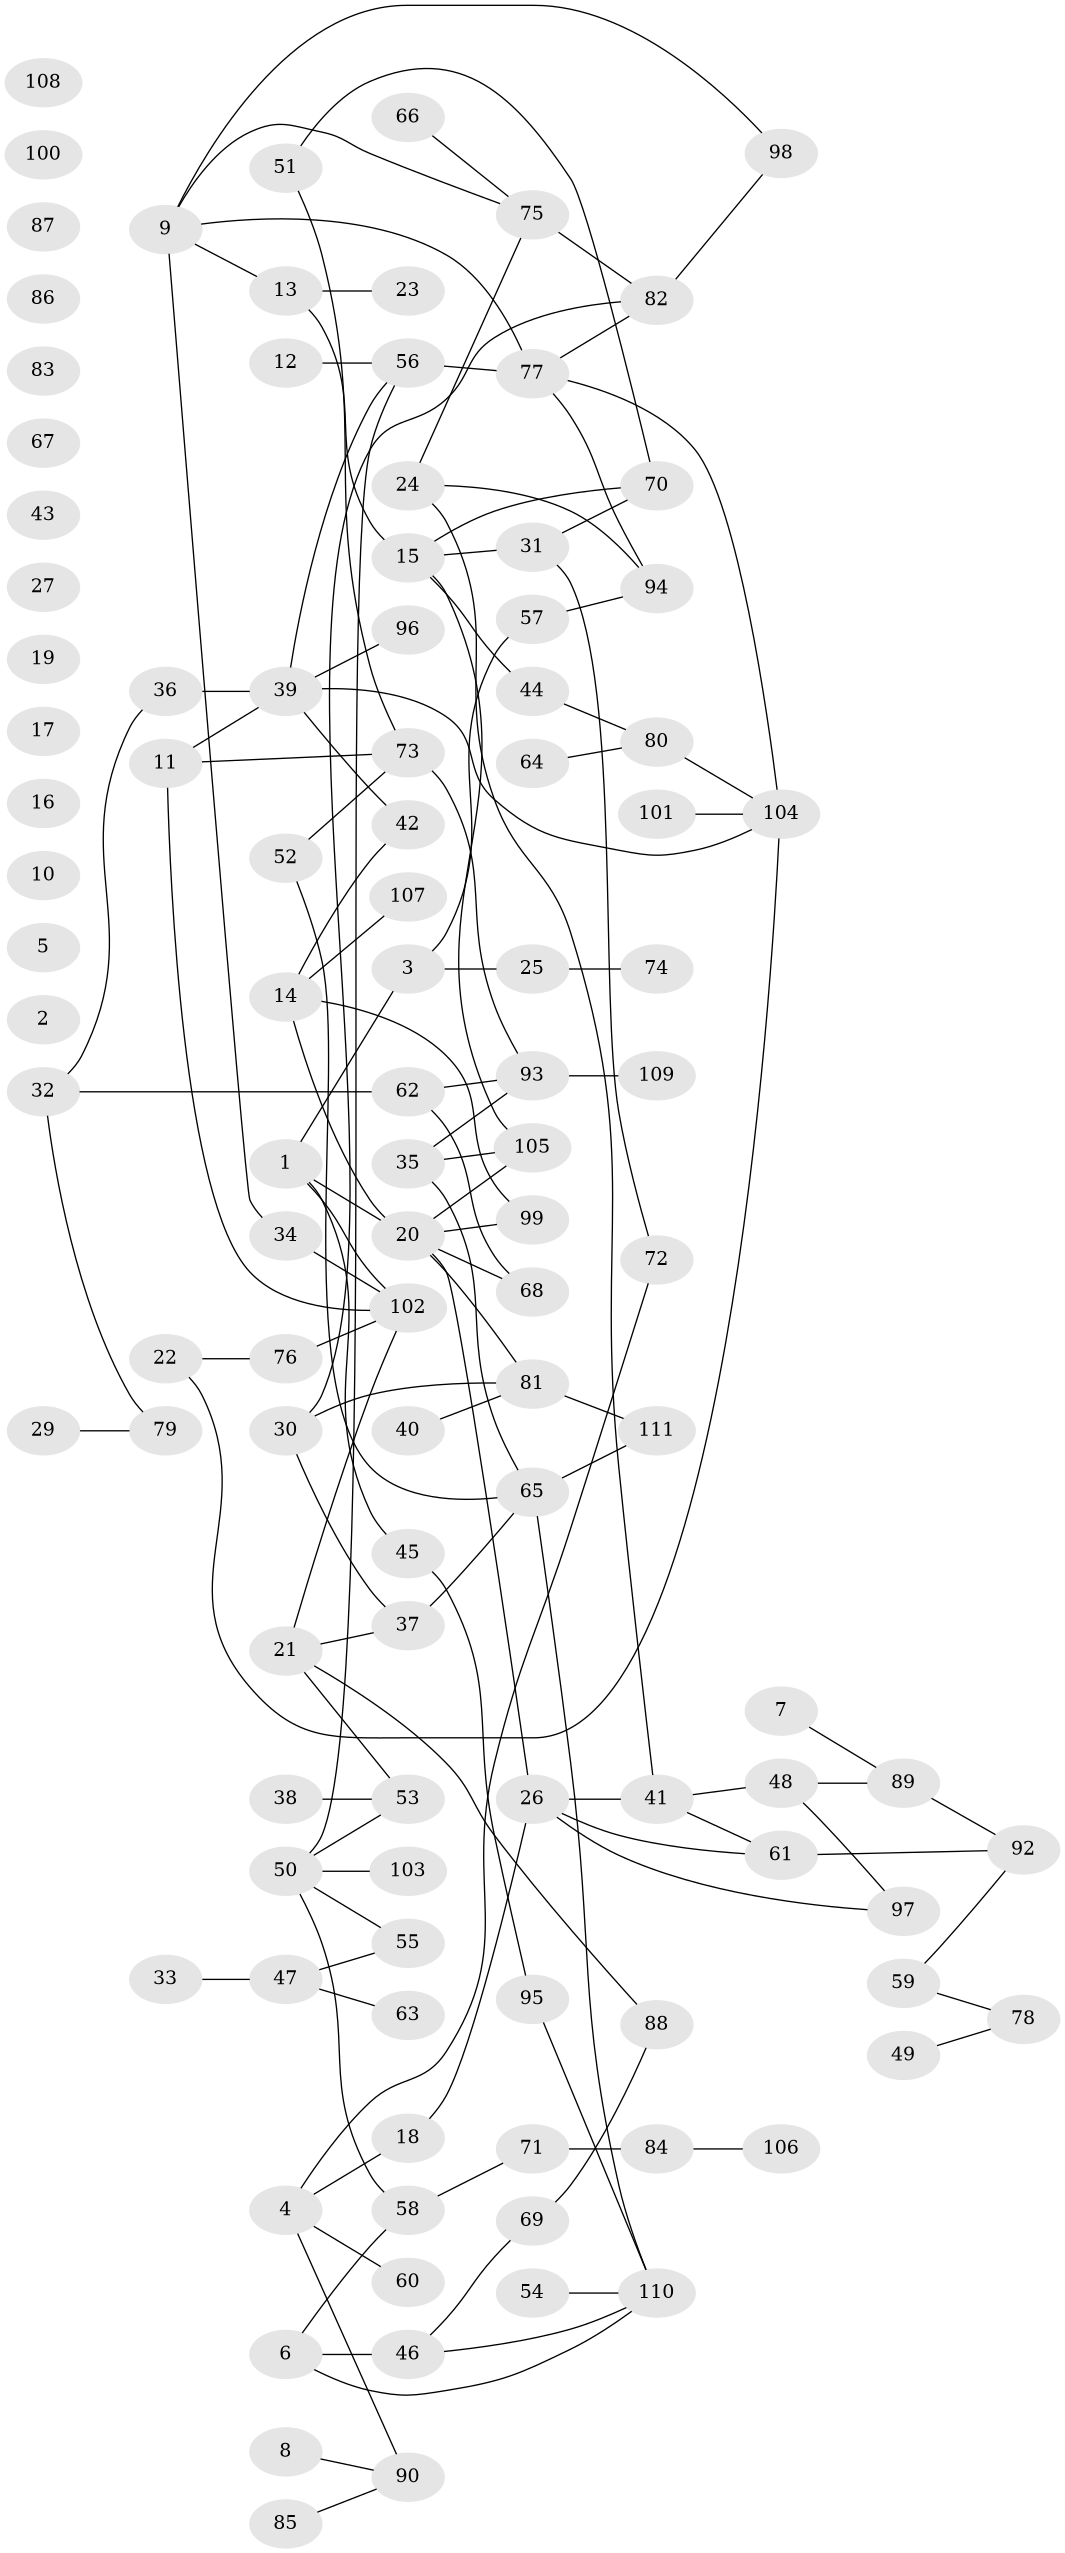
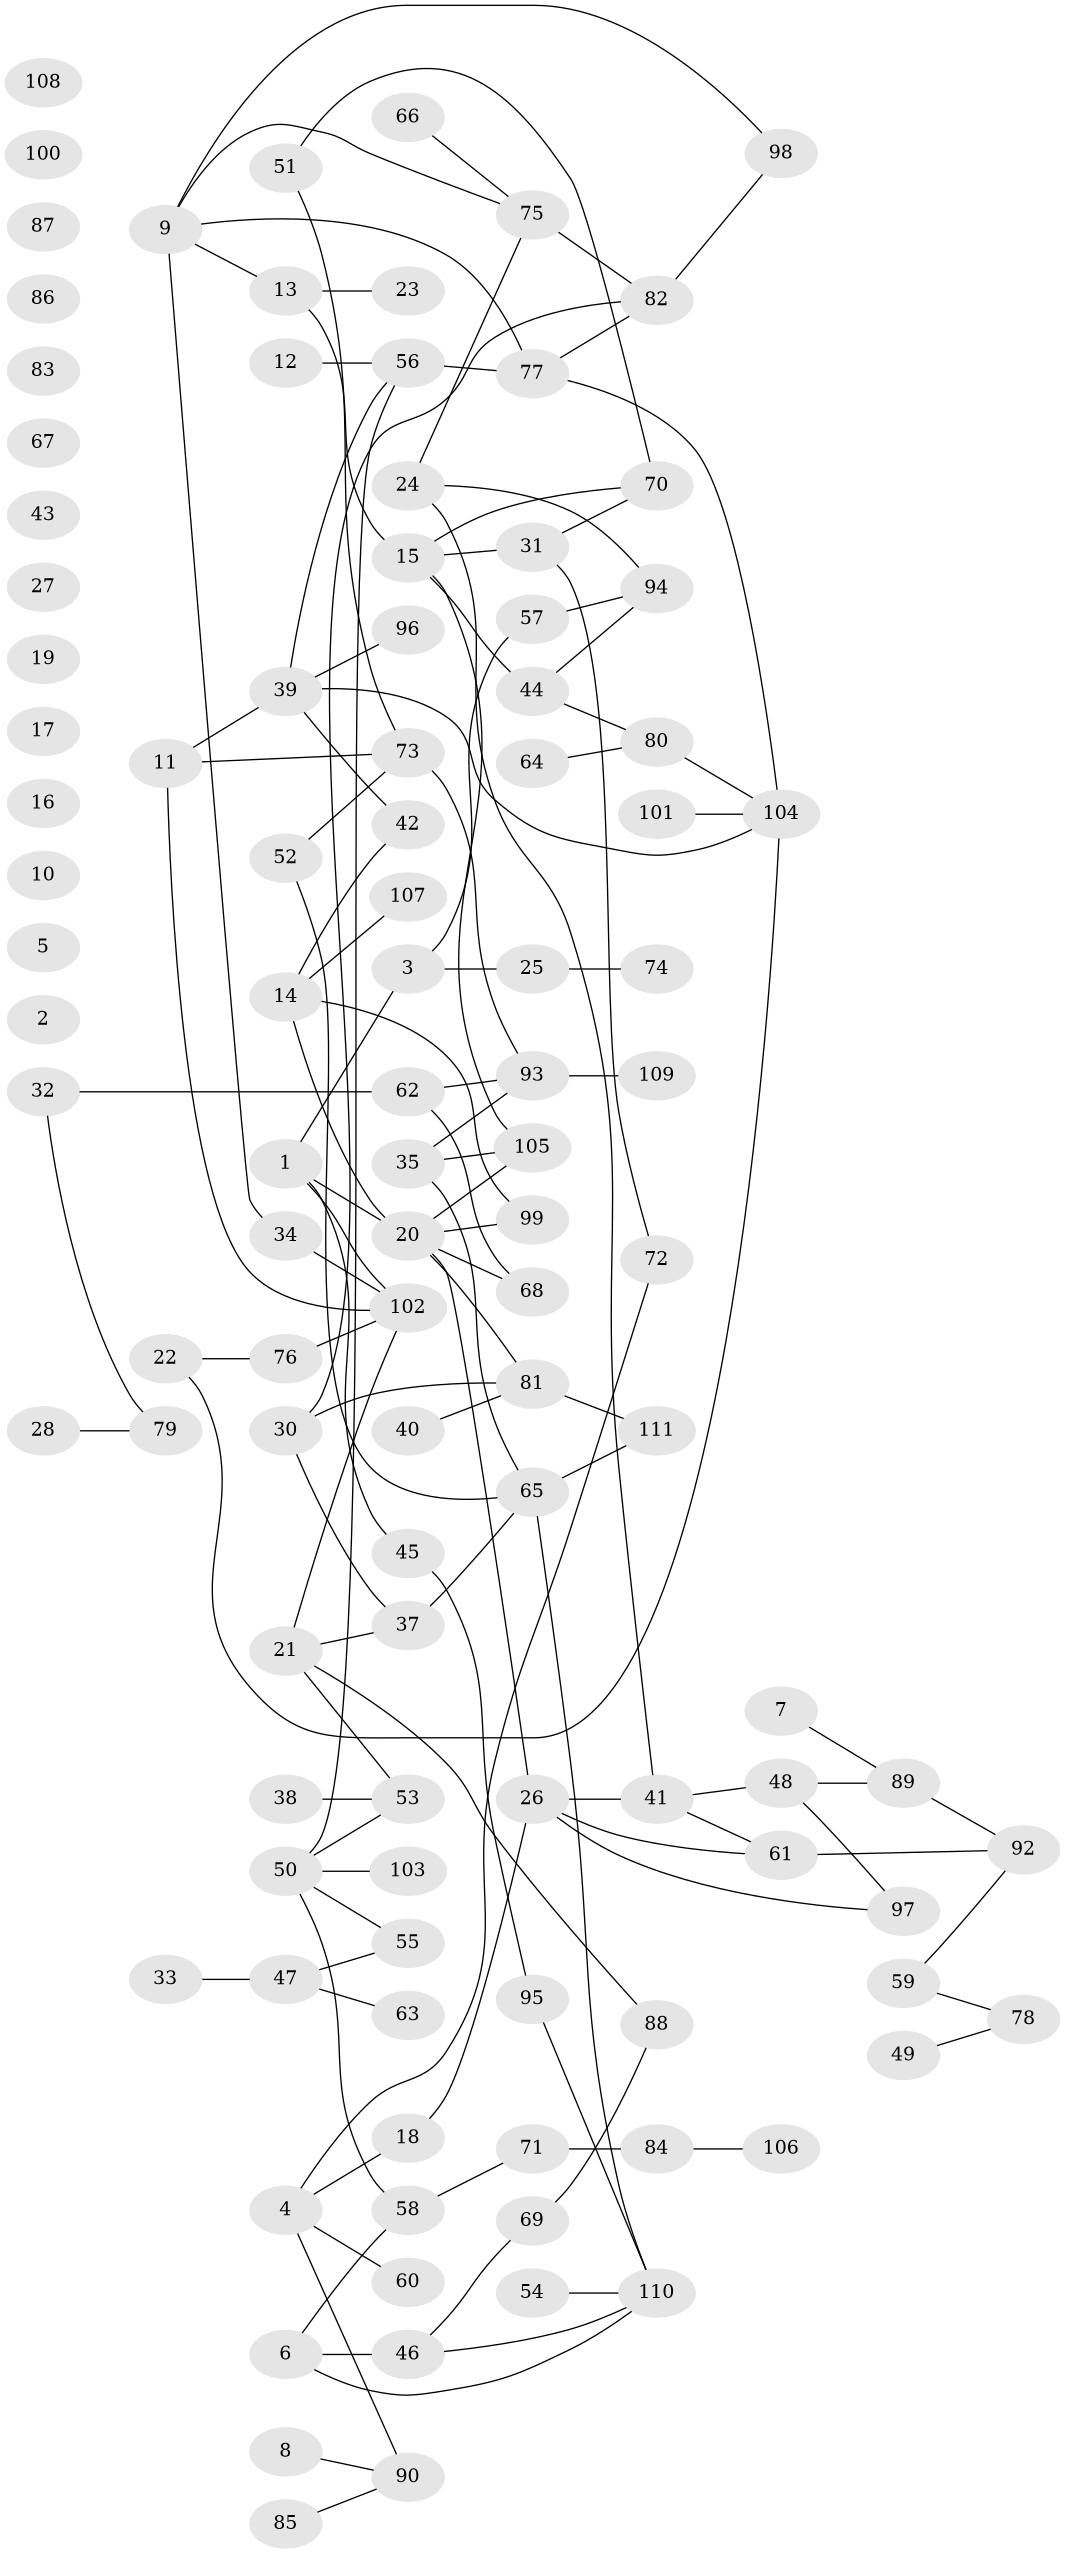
edge "77" -- "94": now "44" -- "94"
node "36": removed
node "29": label "29" -> "28"
